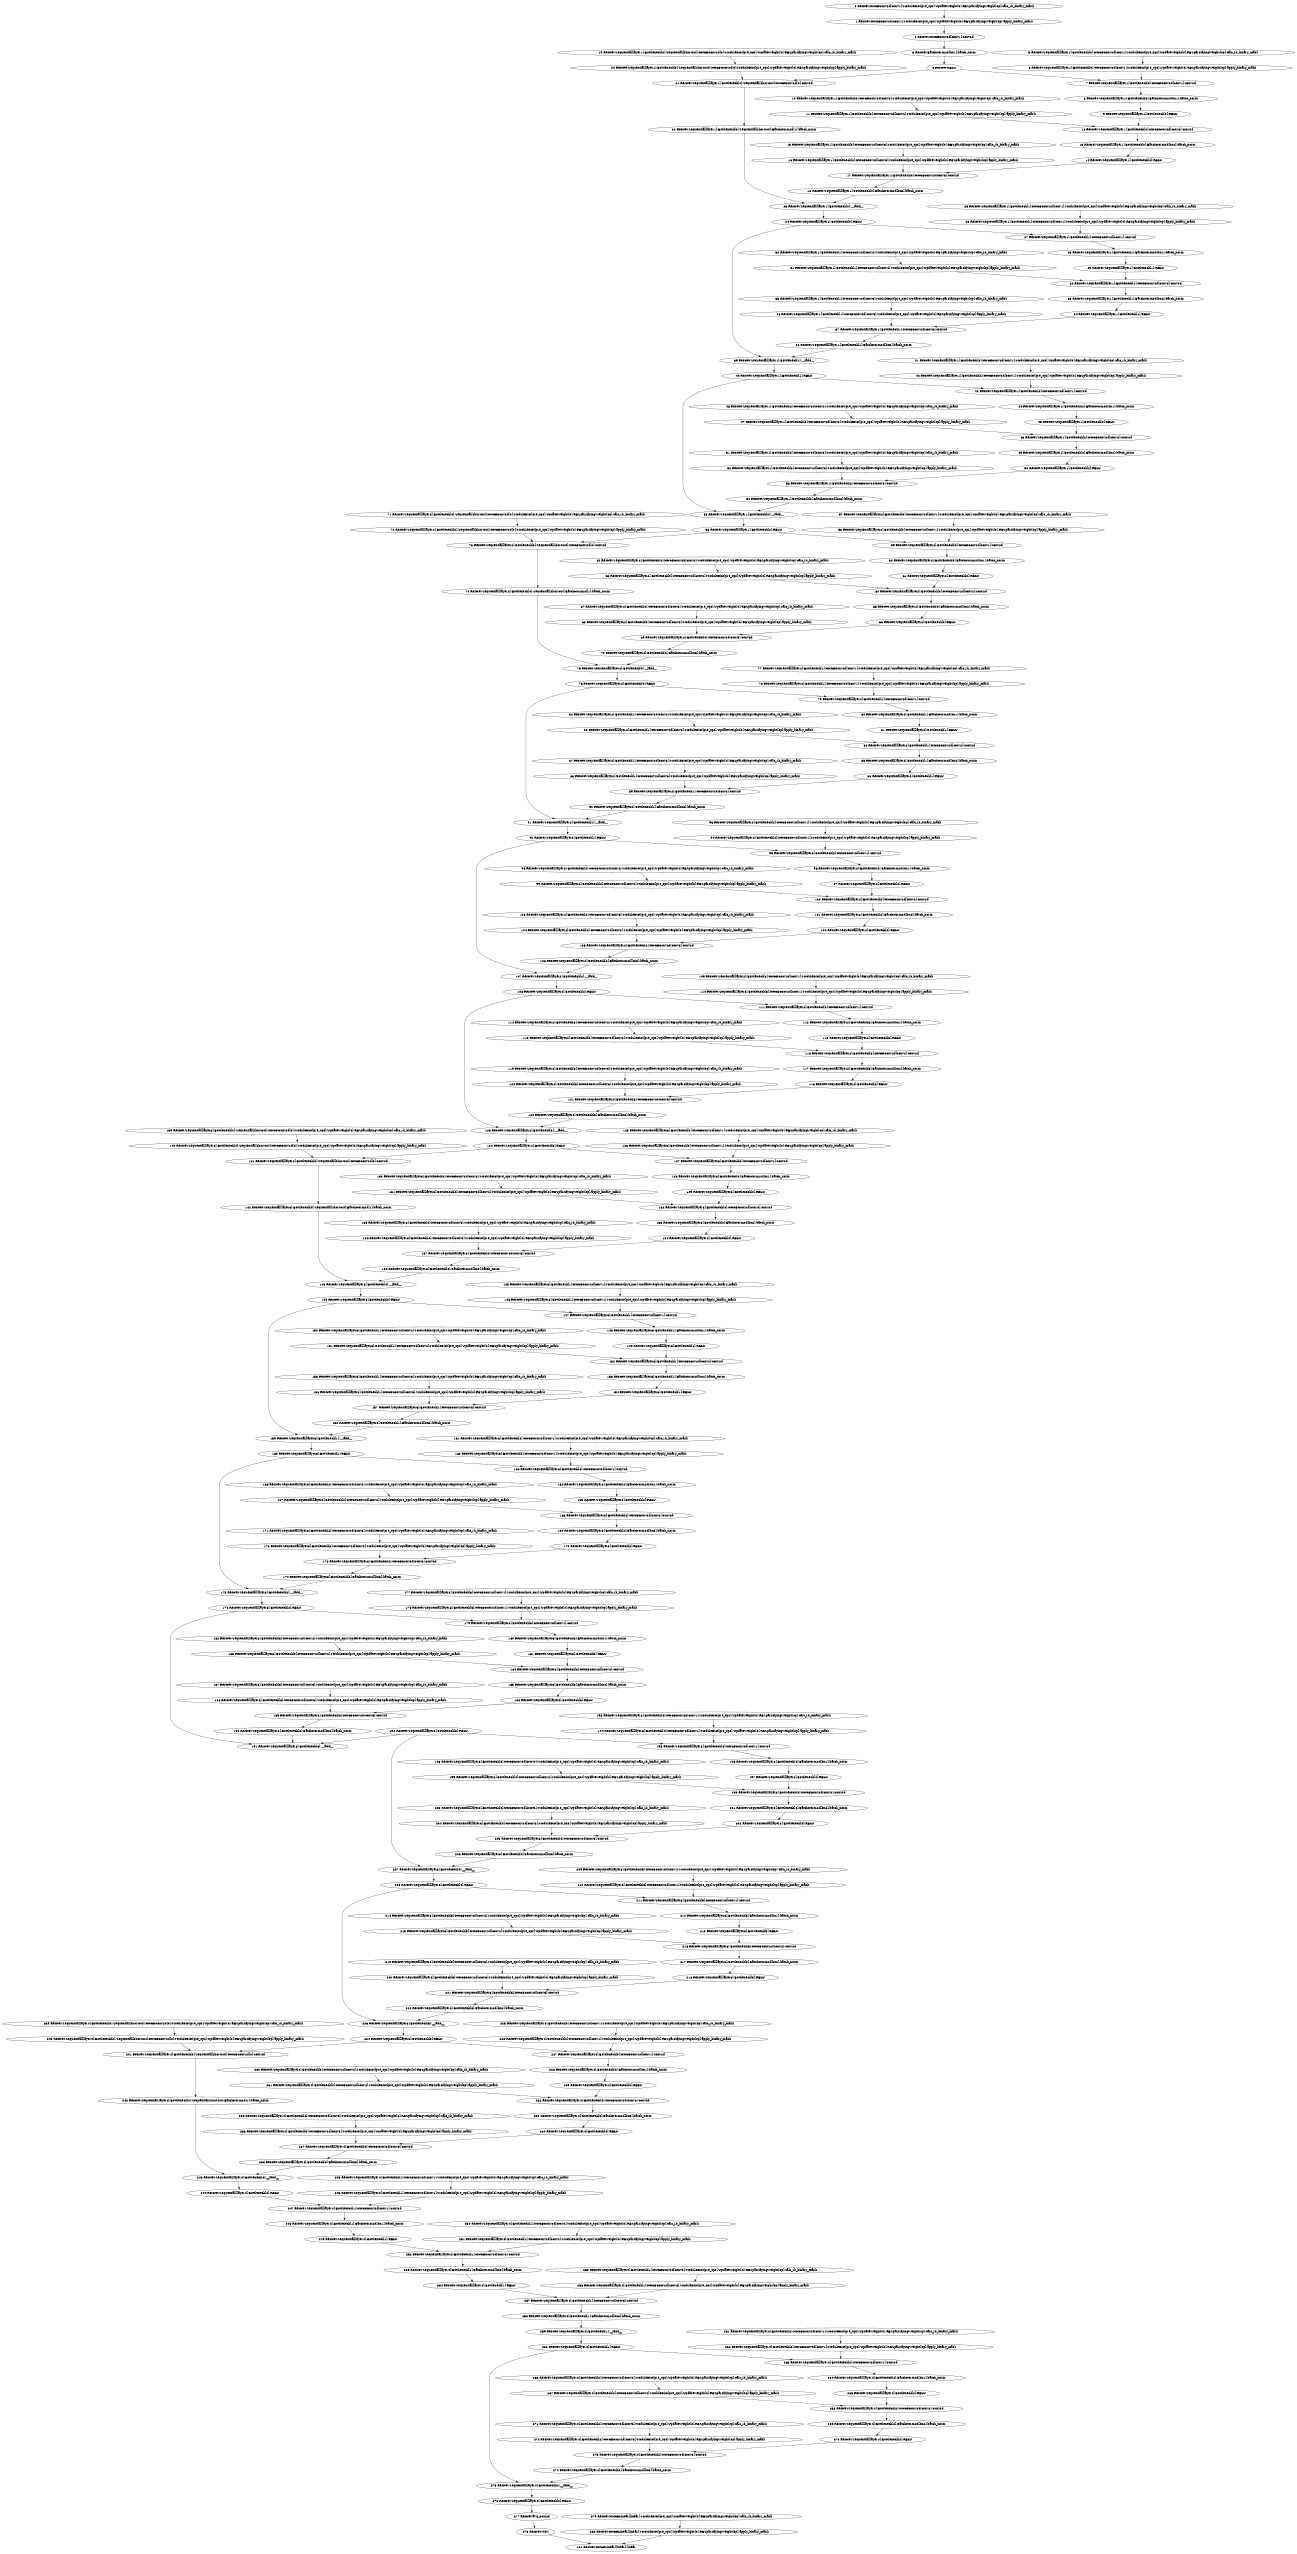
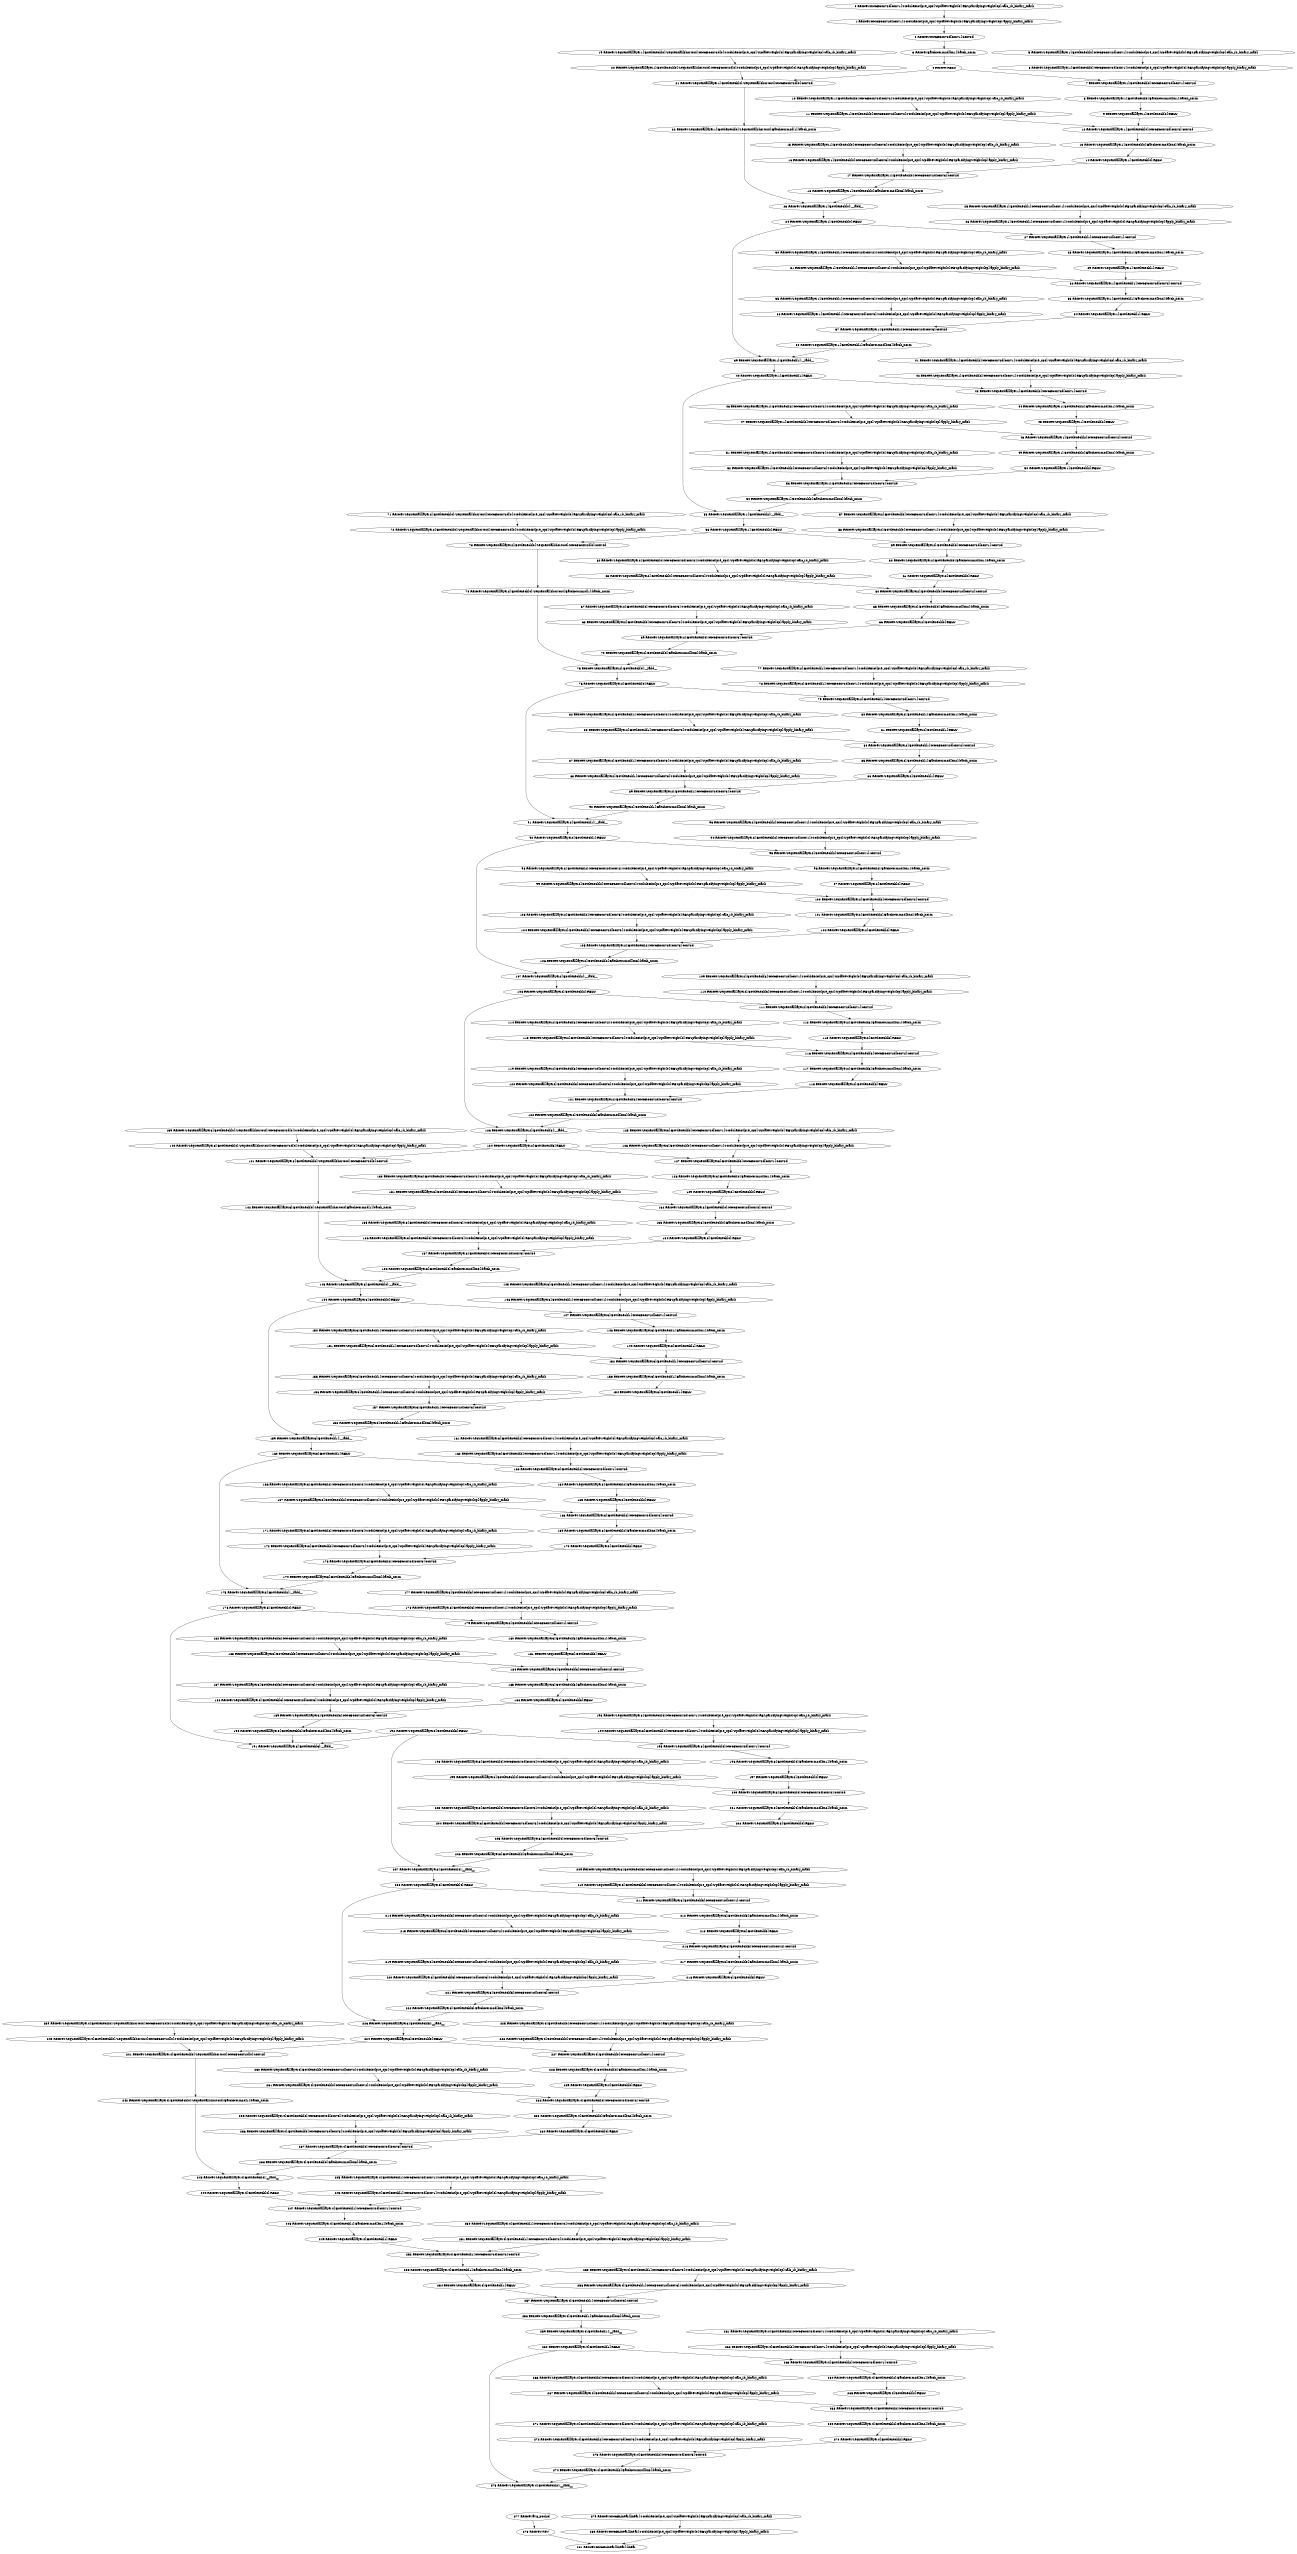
node "276 ResNet/Sequential[layer4]/Bottleneck[2]/RELU": removed
